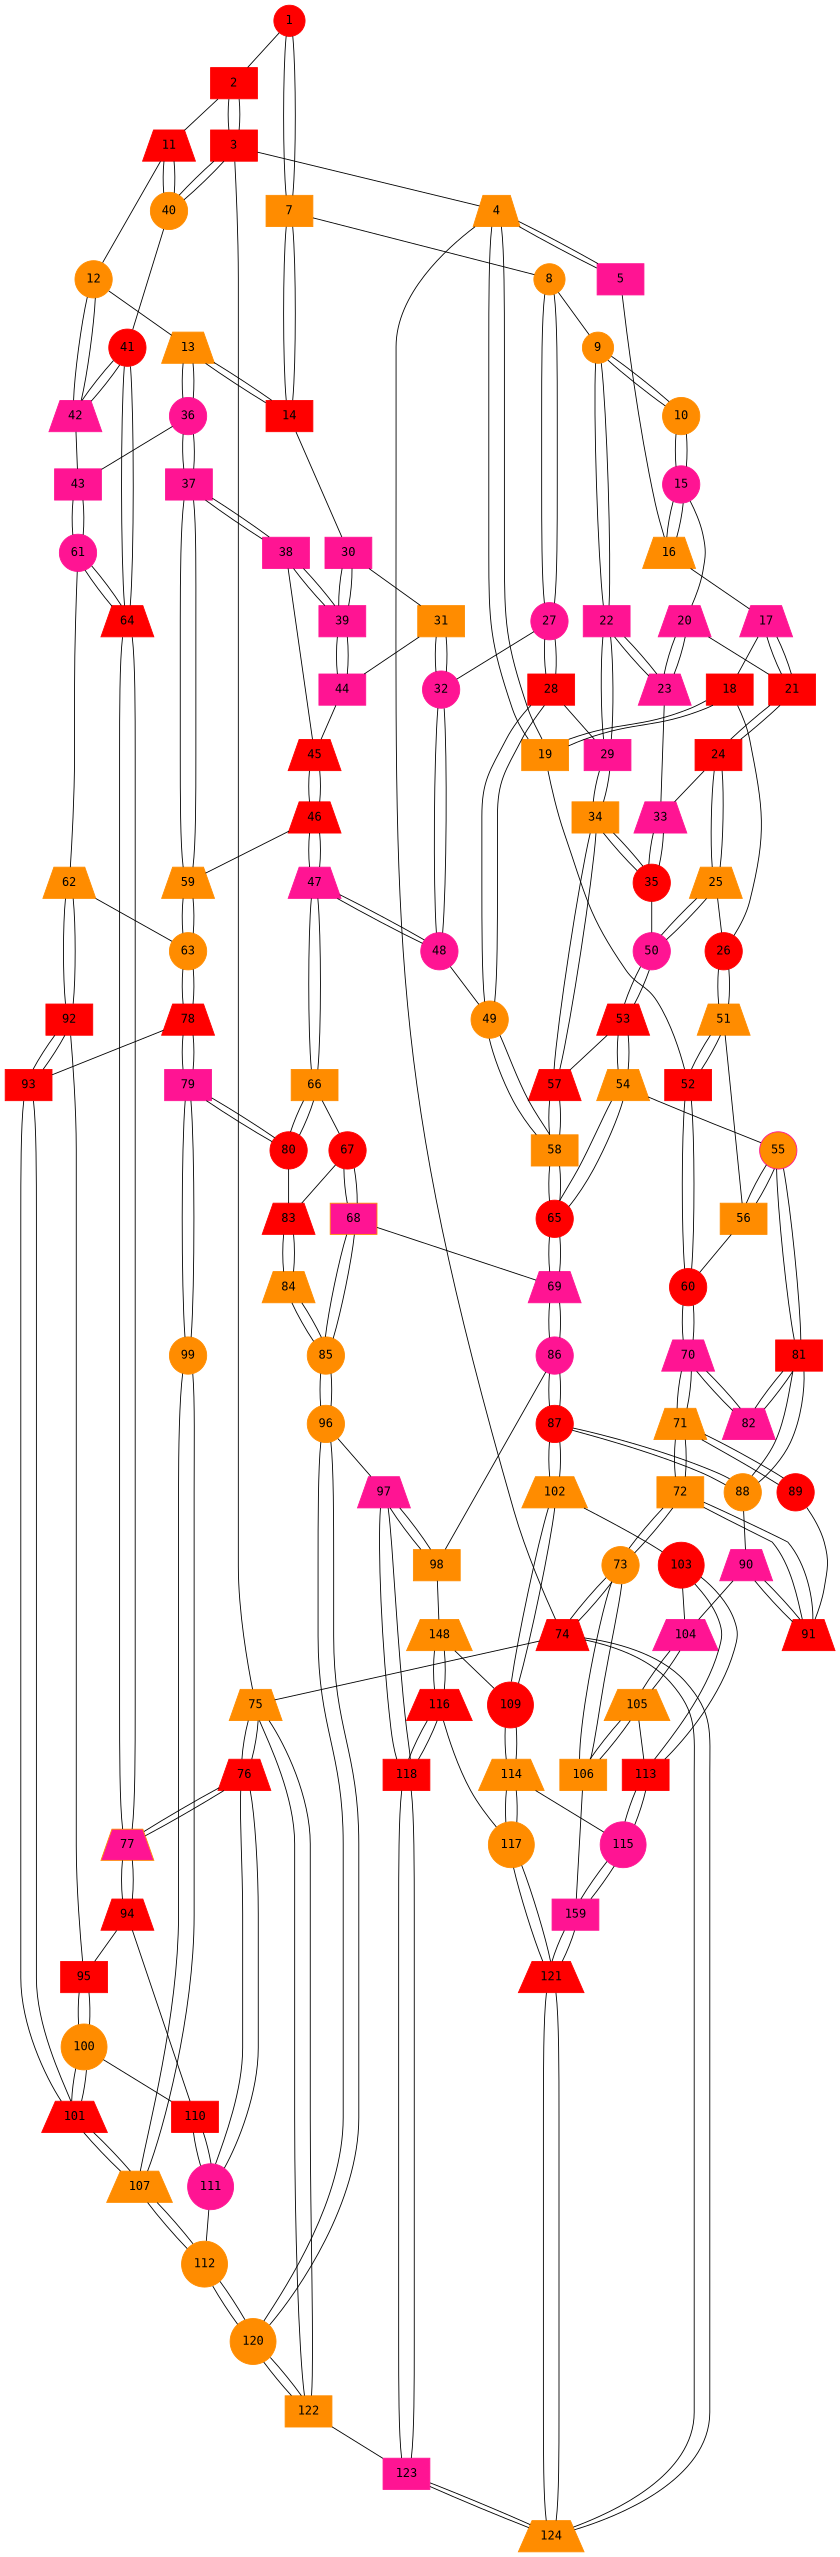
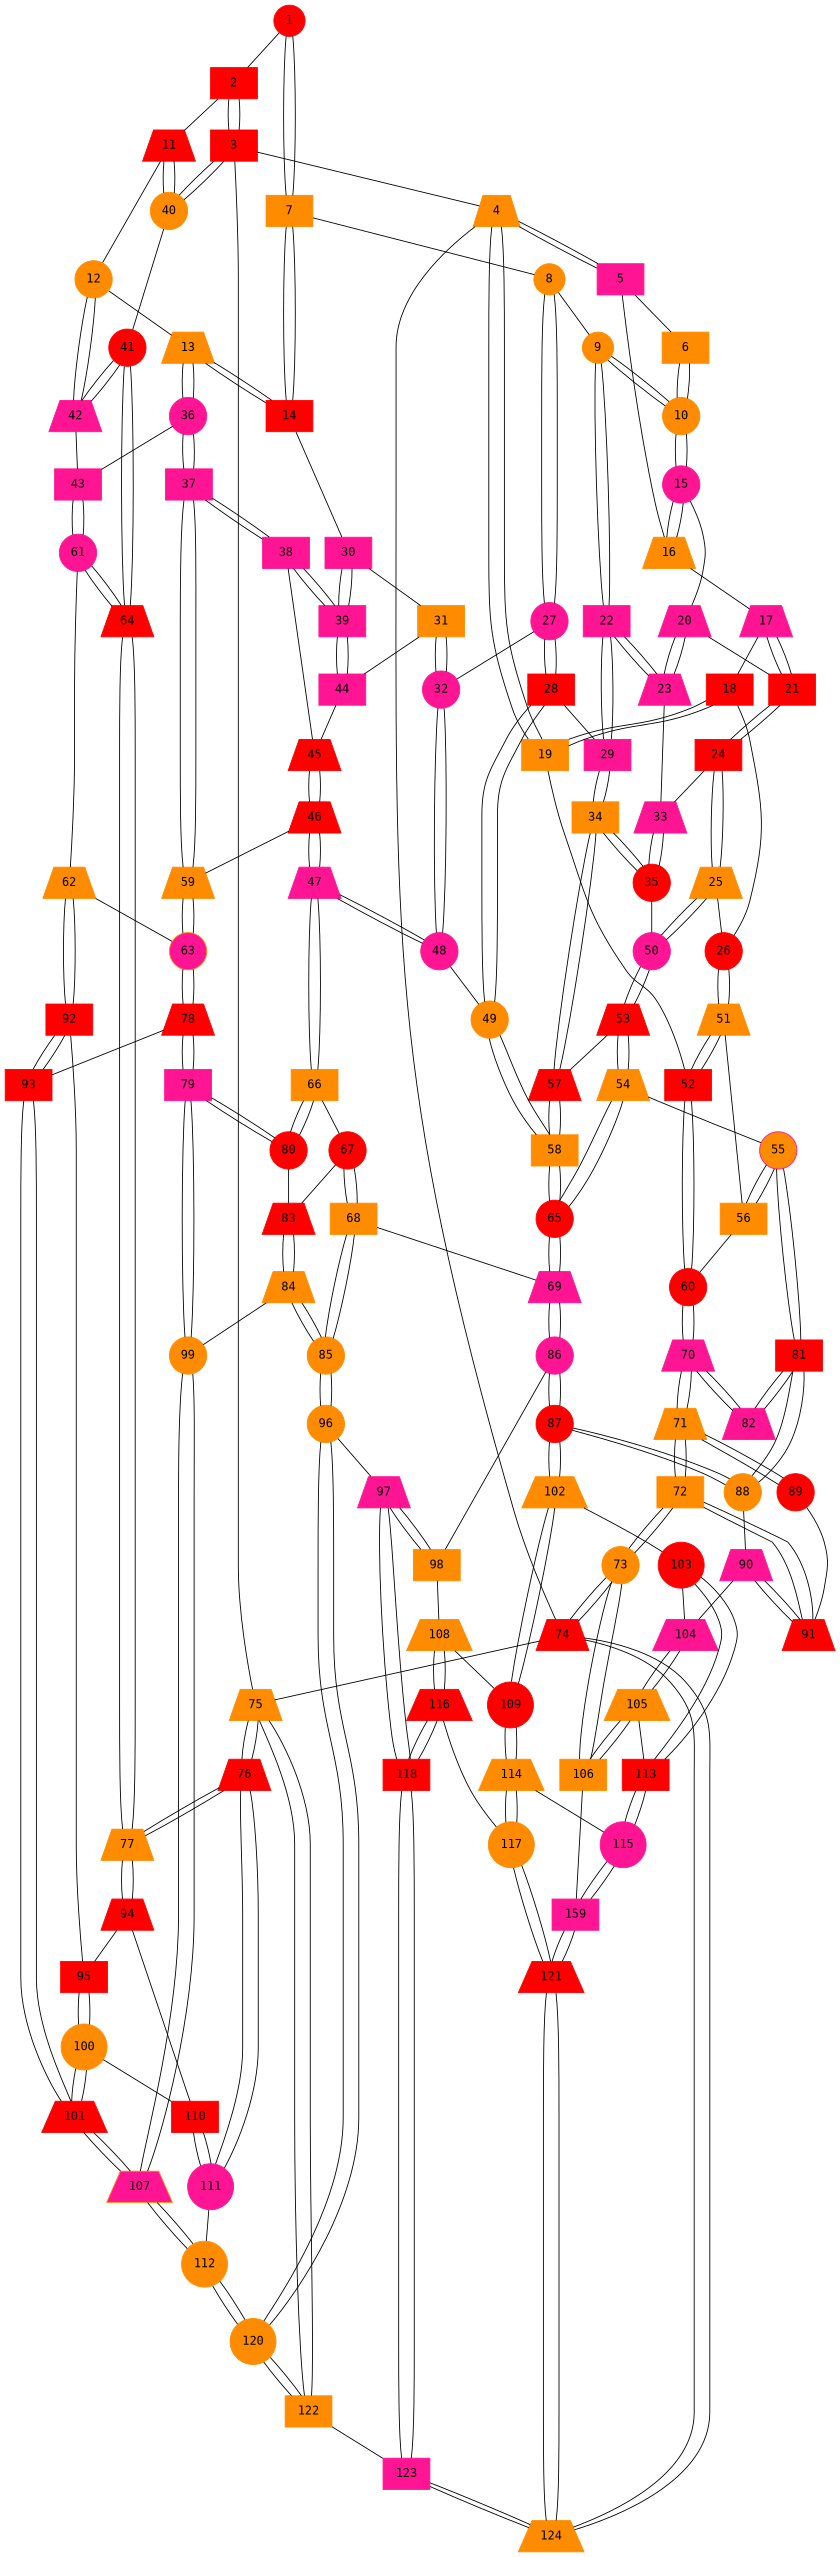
node "6": added
node "63": fillcolor darkorange -> deeppink
node "68": fillcolor deeppink -> darkorange
edge "84" -- "99": added
node "148": label "148" -> "108"
node "77": fillcolor deeppink -> darkorange
node "107": fillcolor darkorange -> deeppink
